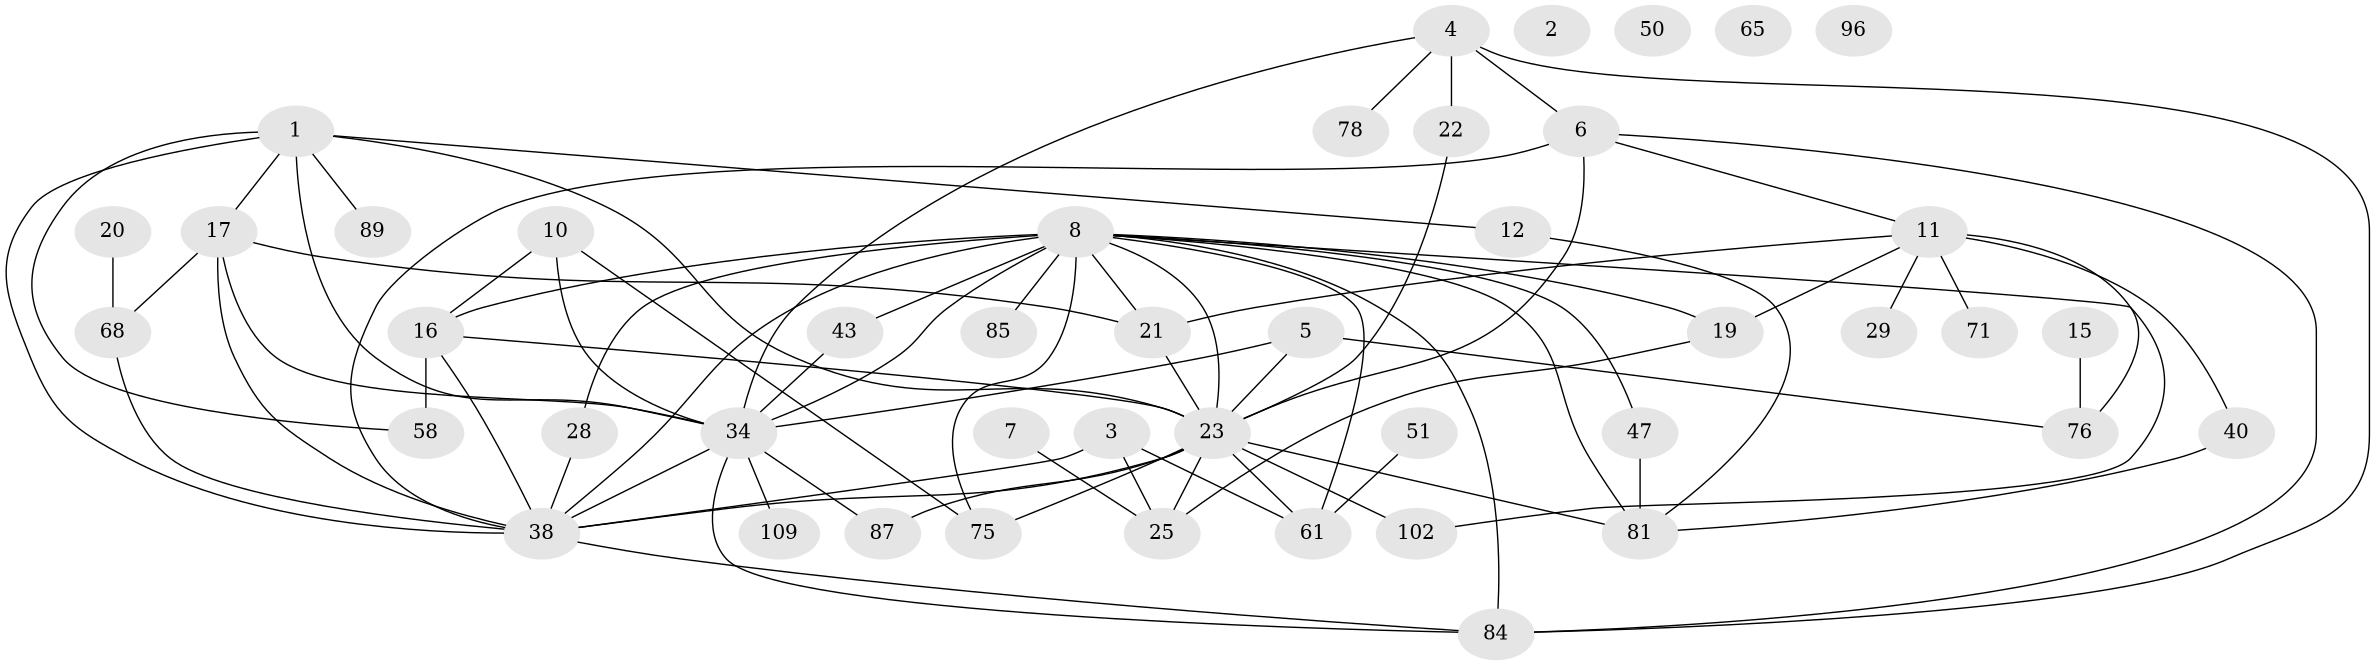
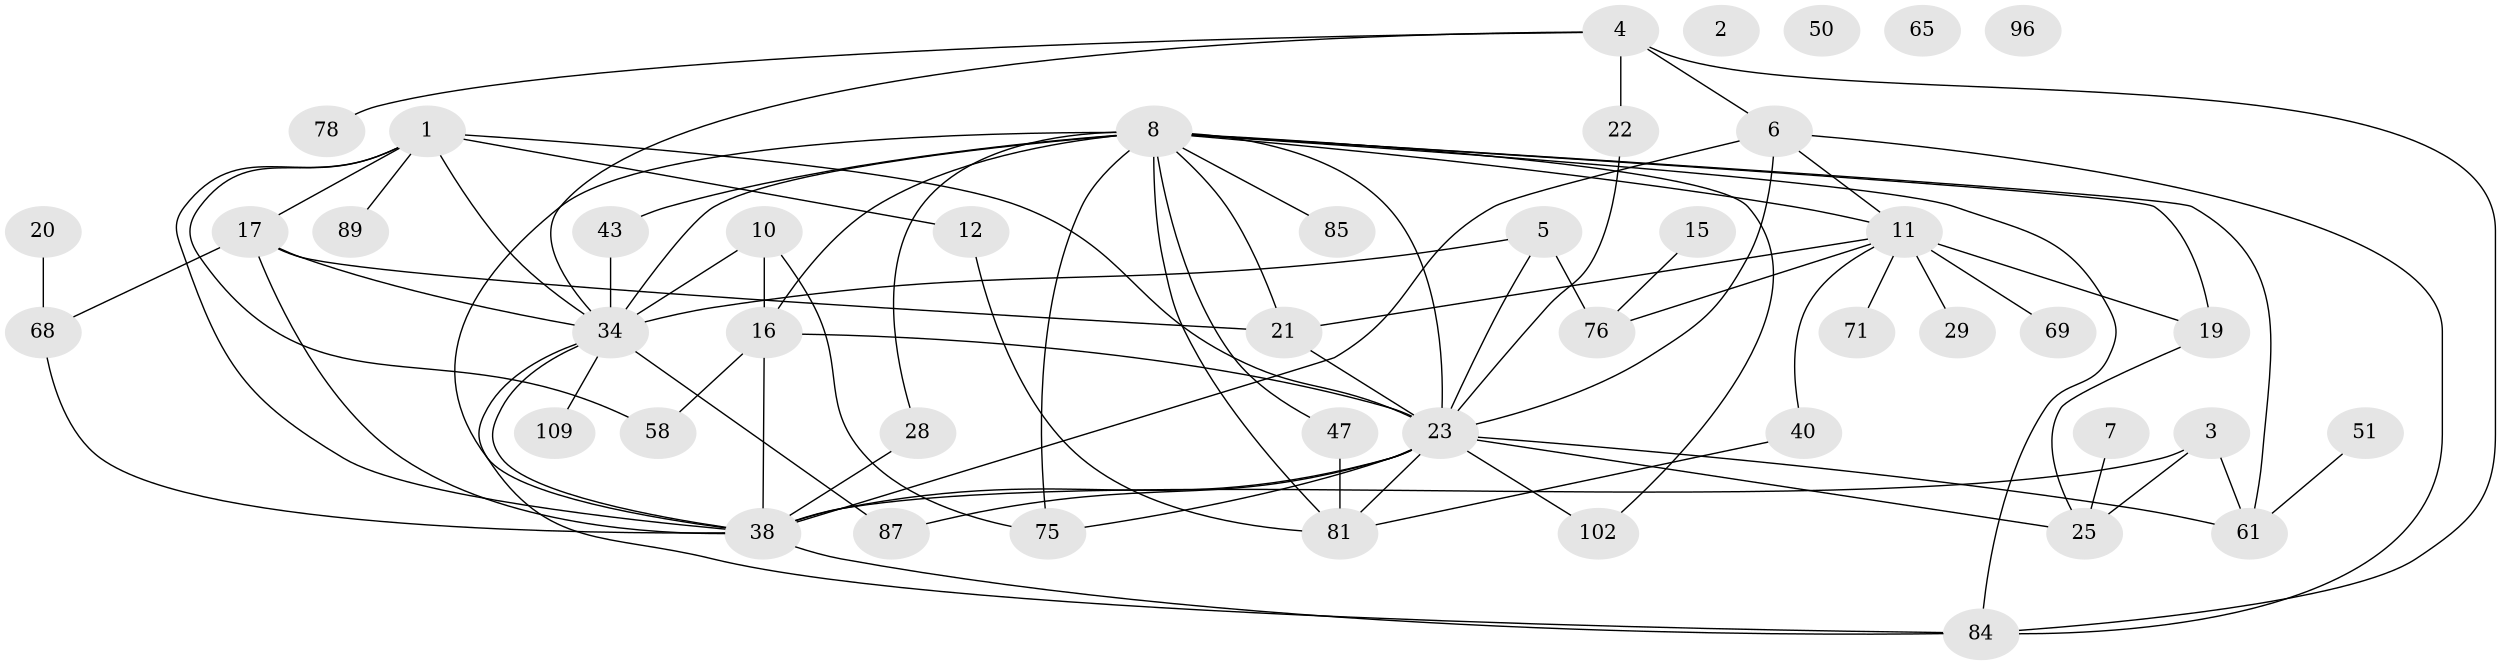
edge "8" -- "11": added
node "69": added
